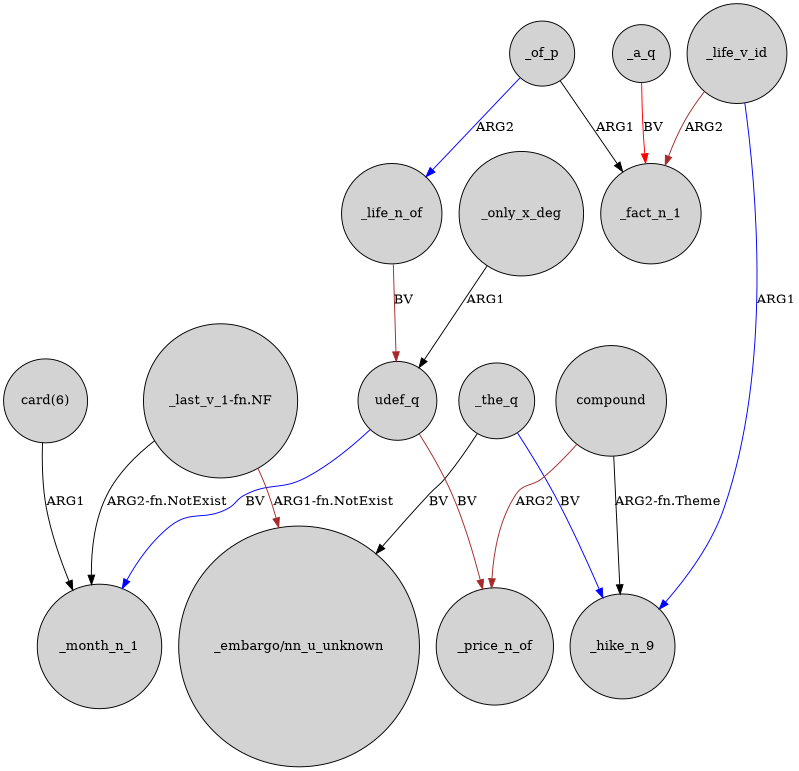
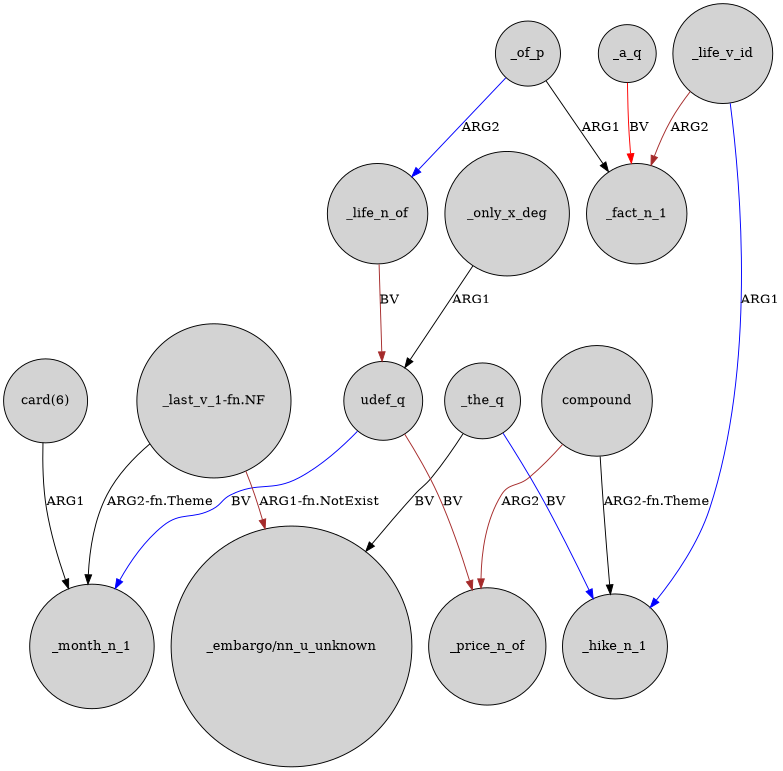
edge "_last_v_1-fn.NF" -> "_month_n_1": label "ARG2-fn.NotExist" -> "ARG2-fn.Theme"
node "_hike_n_9": label "_hike_n_9" -> "_hike_n_1"
